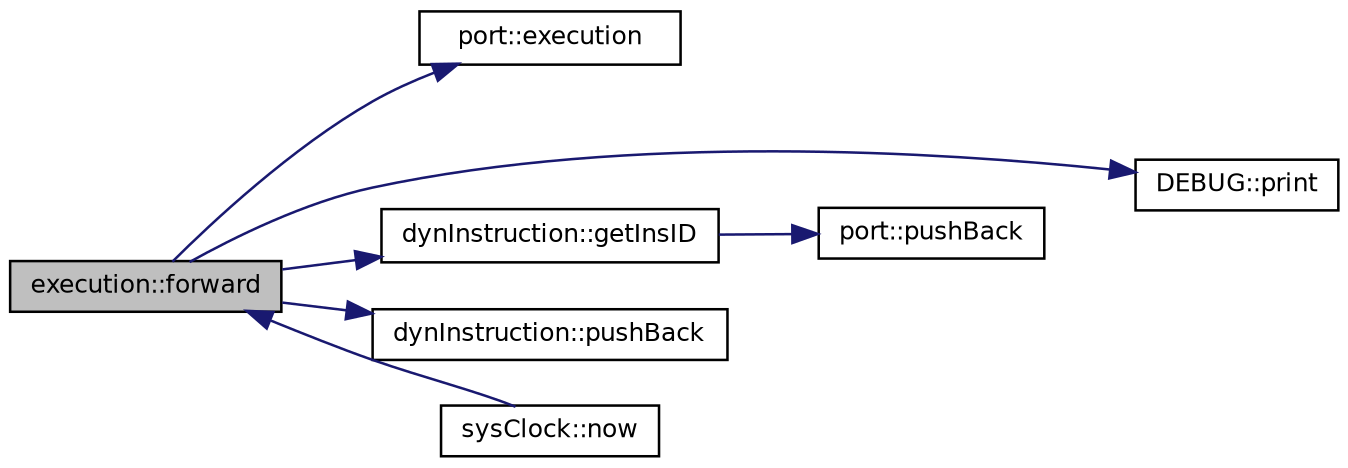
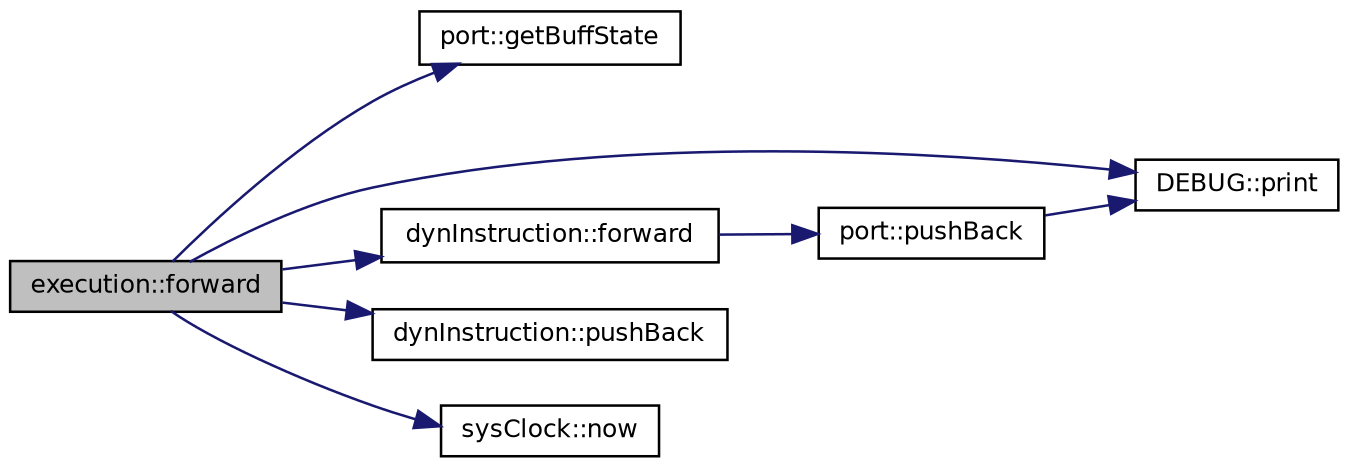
node "port::execution": label "port::execution" -> "port::getBuffState"
edge "port::pushBack" -> "DEBUG::print": added
node "dynInstruction::getInsID": label "dynInstruction::getInsID" -> "dynInstruction::forward"
edge "sysClock::now" -> "execution::forward": reversed
